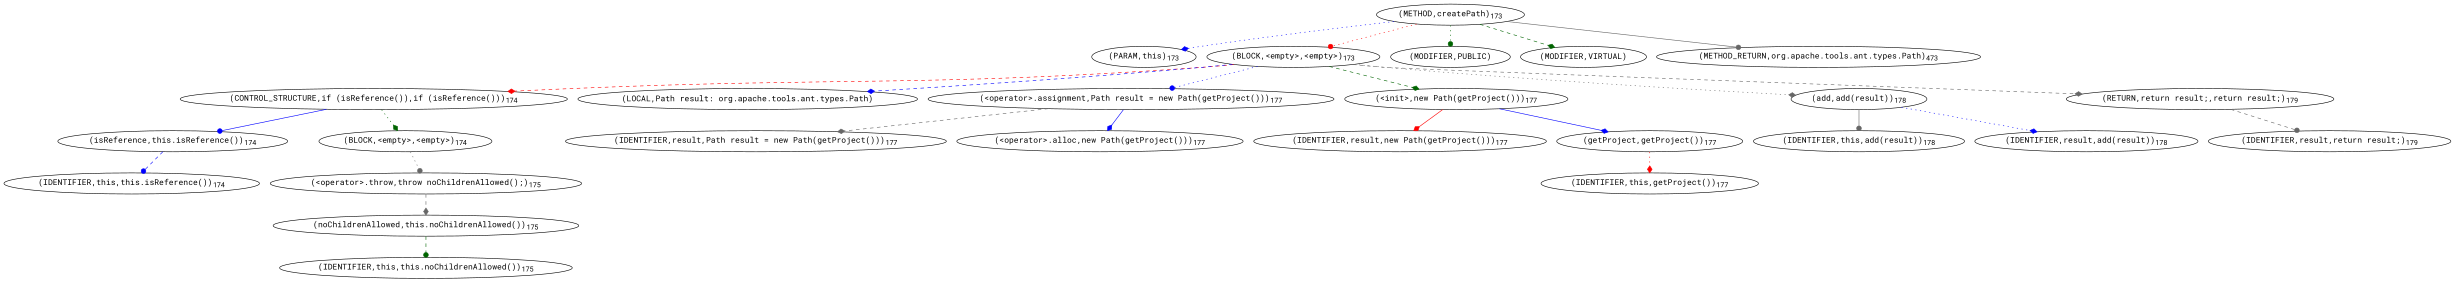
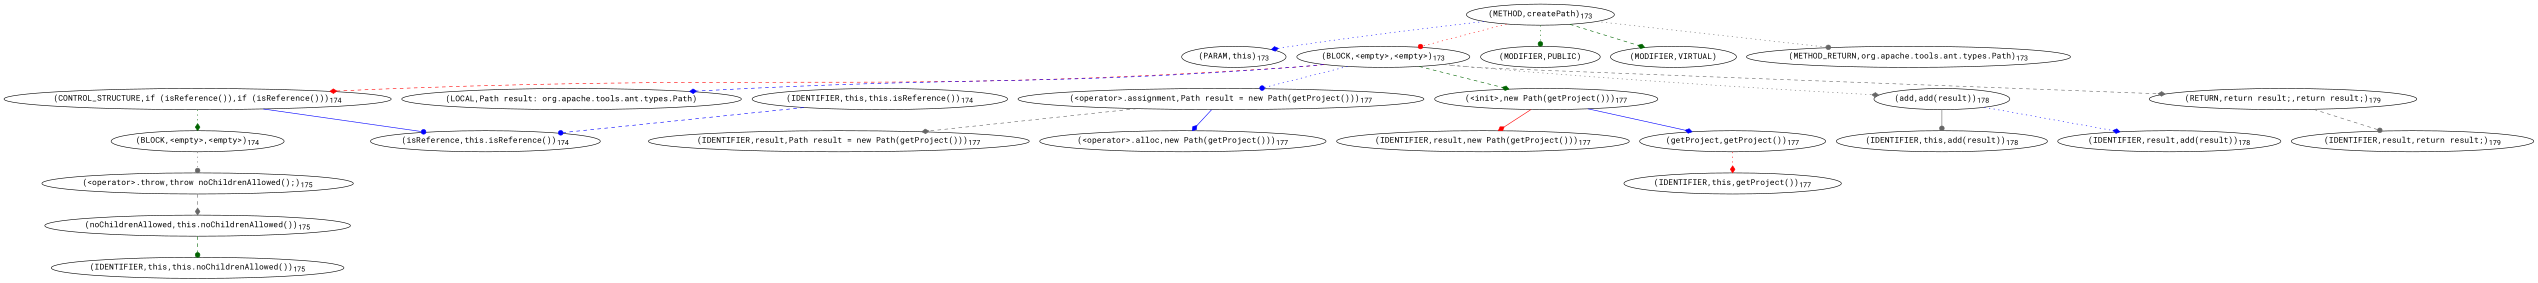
edge "(METHOD,createPath)" -> "(METHOD_RETURN,org.apache.tools.ant.types.Path)": style solid -> dotted
node "(METHOD_RETURN,org.apache.tools.ant.types.Path)": text "473" -> "173"
edge "(isReference,this.isReference())" -> "(IDENTIFIER,this,this.isReference())": reversed
